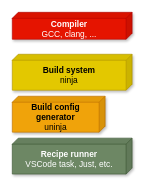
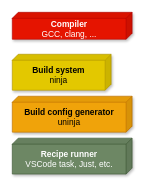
node "Build system ninja": size 120x36 -> 99x36
node "Build config generator uninja": size 93x36 -> 120x36
